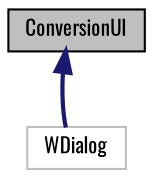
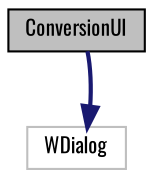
edge "WDialog" -> "ConversionUI": reversed
